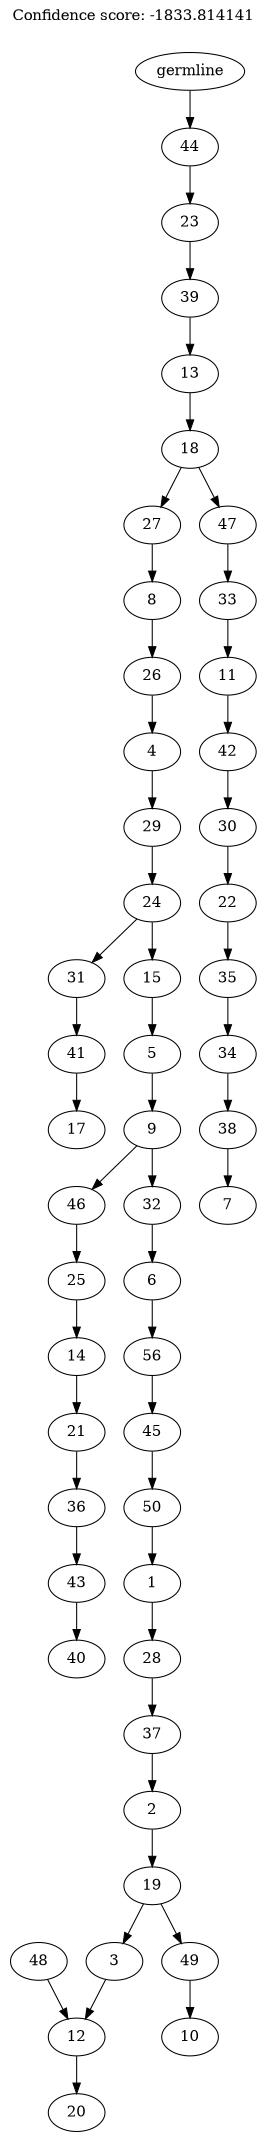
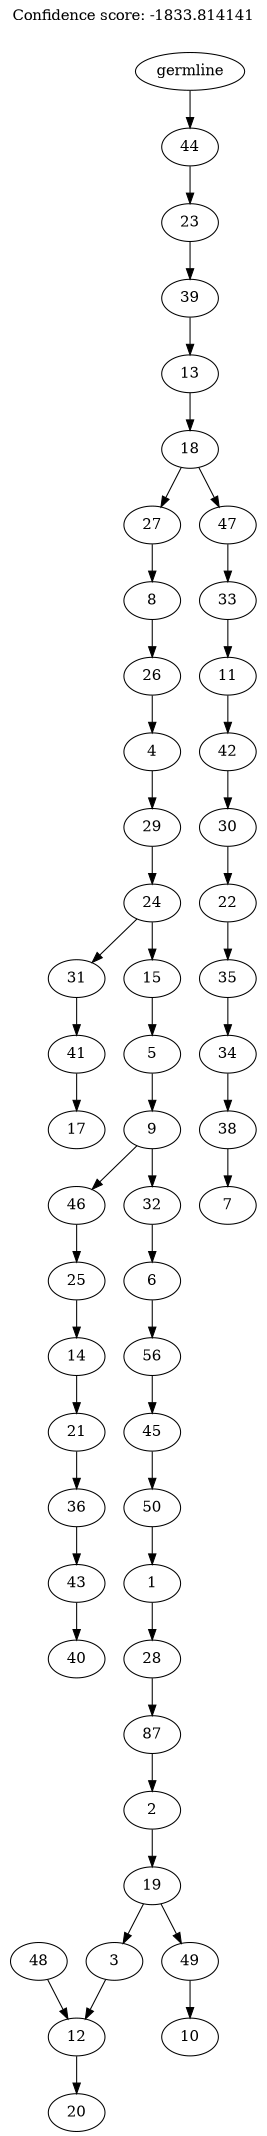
node "37": label "37" -> "87"
